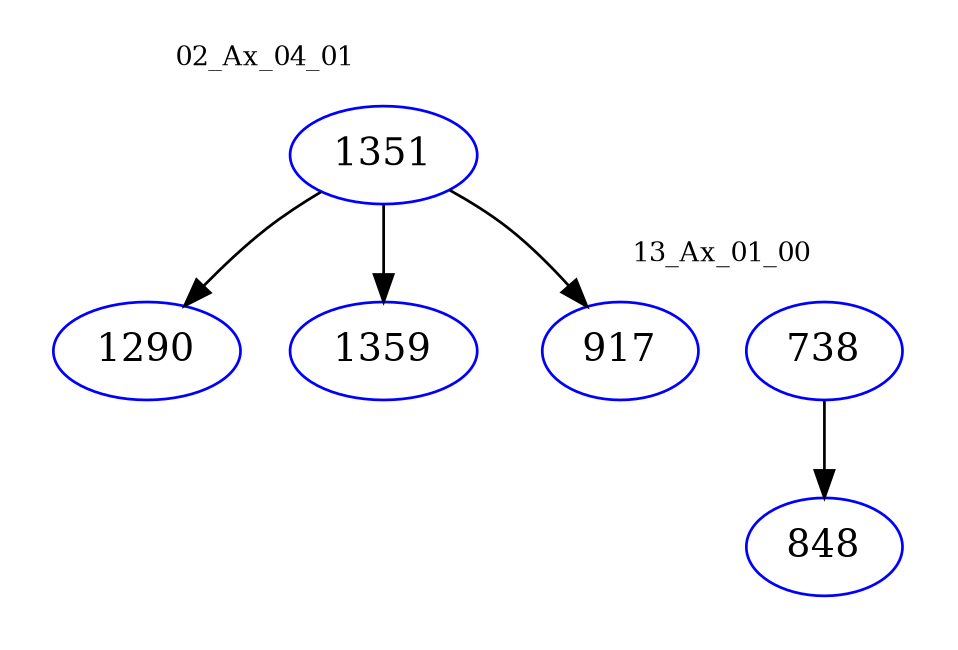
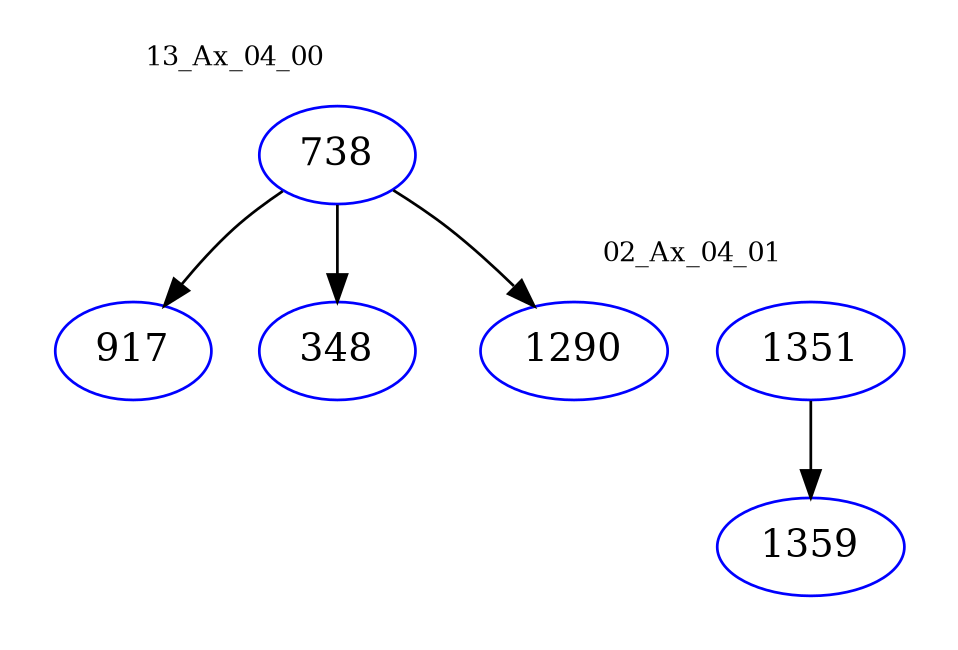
edge "1351" -> "1290": now "738" -> "1290"
edge "1351" -> "917": now "738" -> "917"
cluster "13_Ax_01_00": label "13_Ax_01_00" -> "13_Ax_04_00"
node "848": label "848" -> "348"
